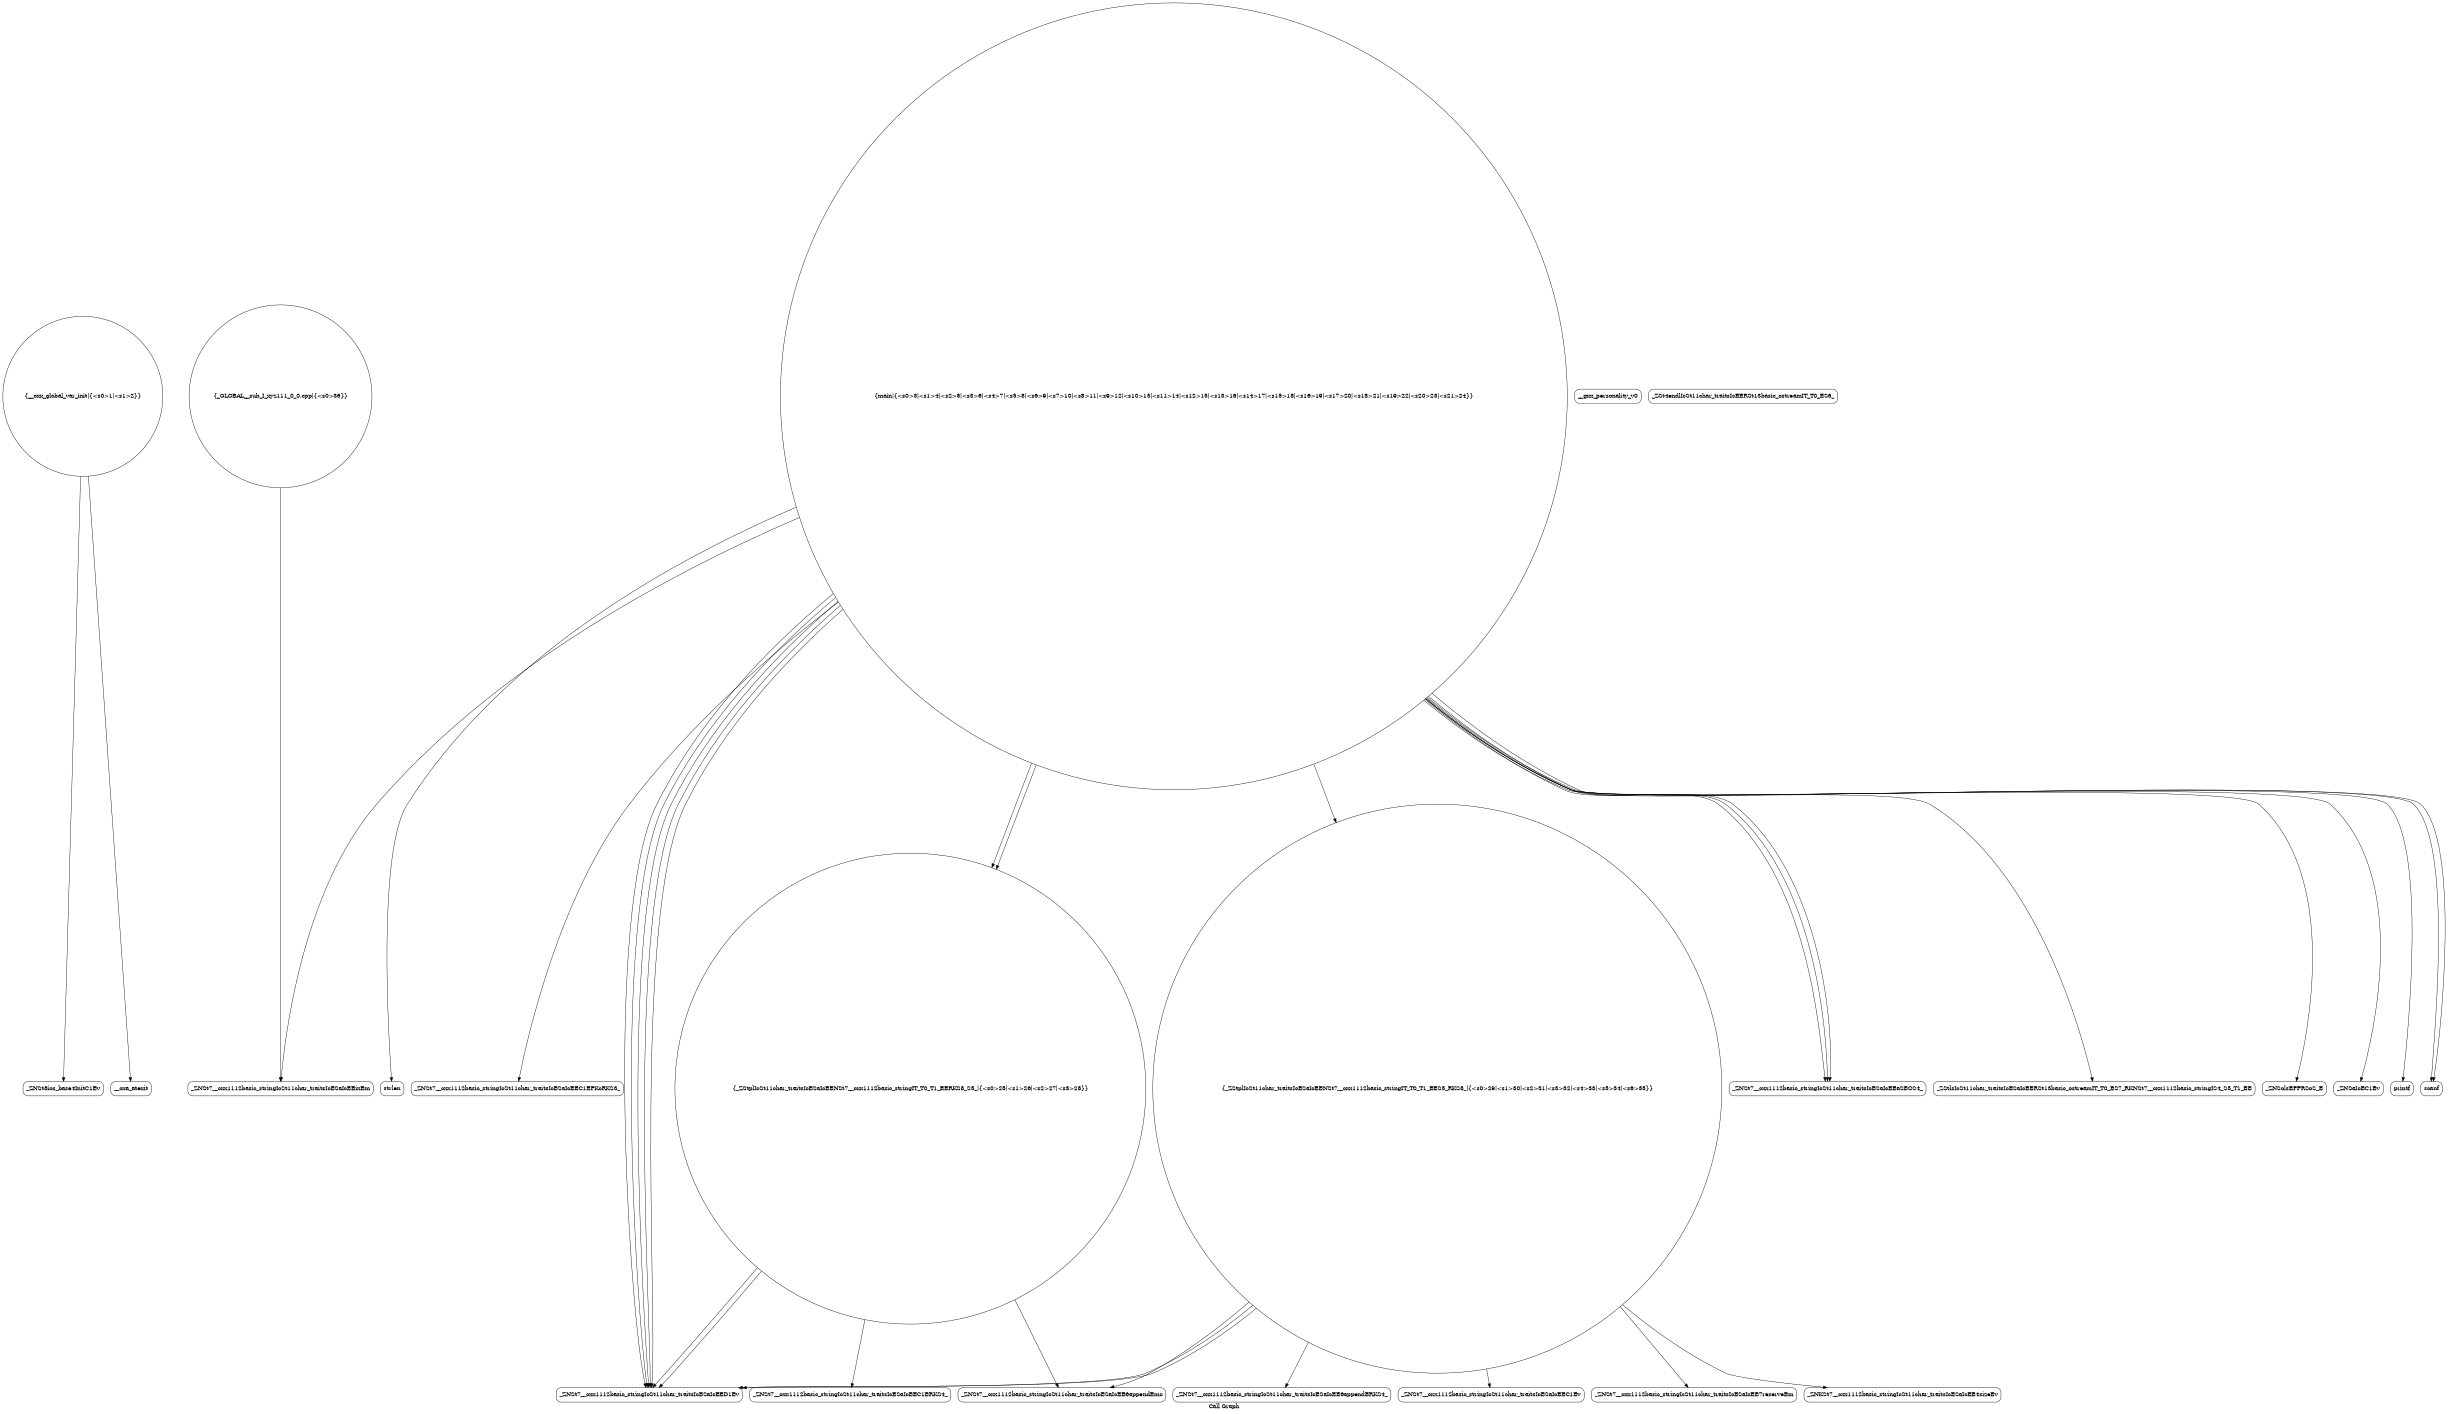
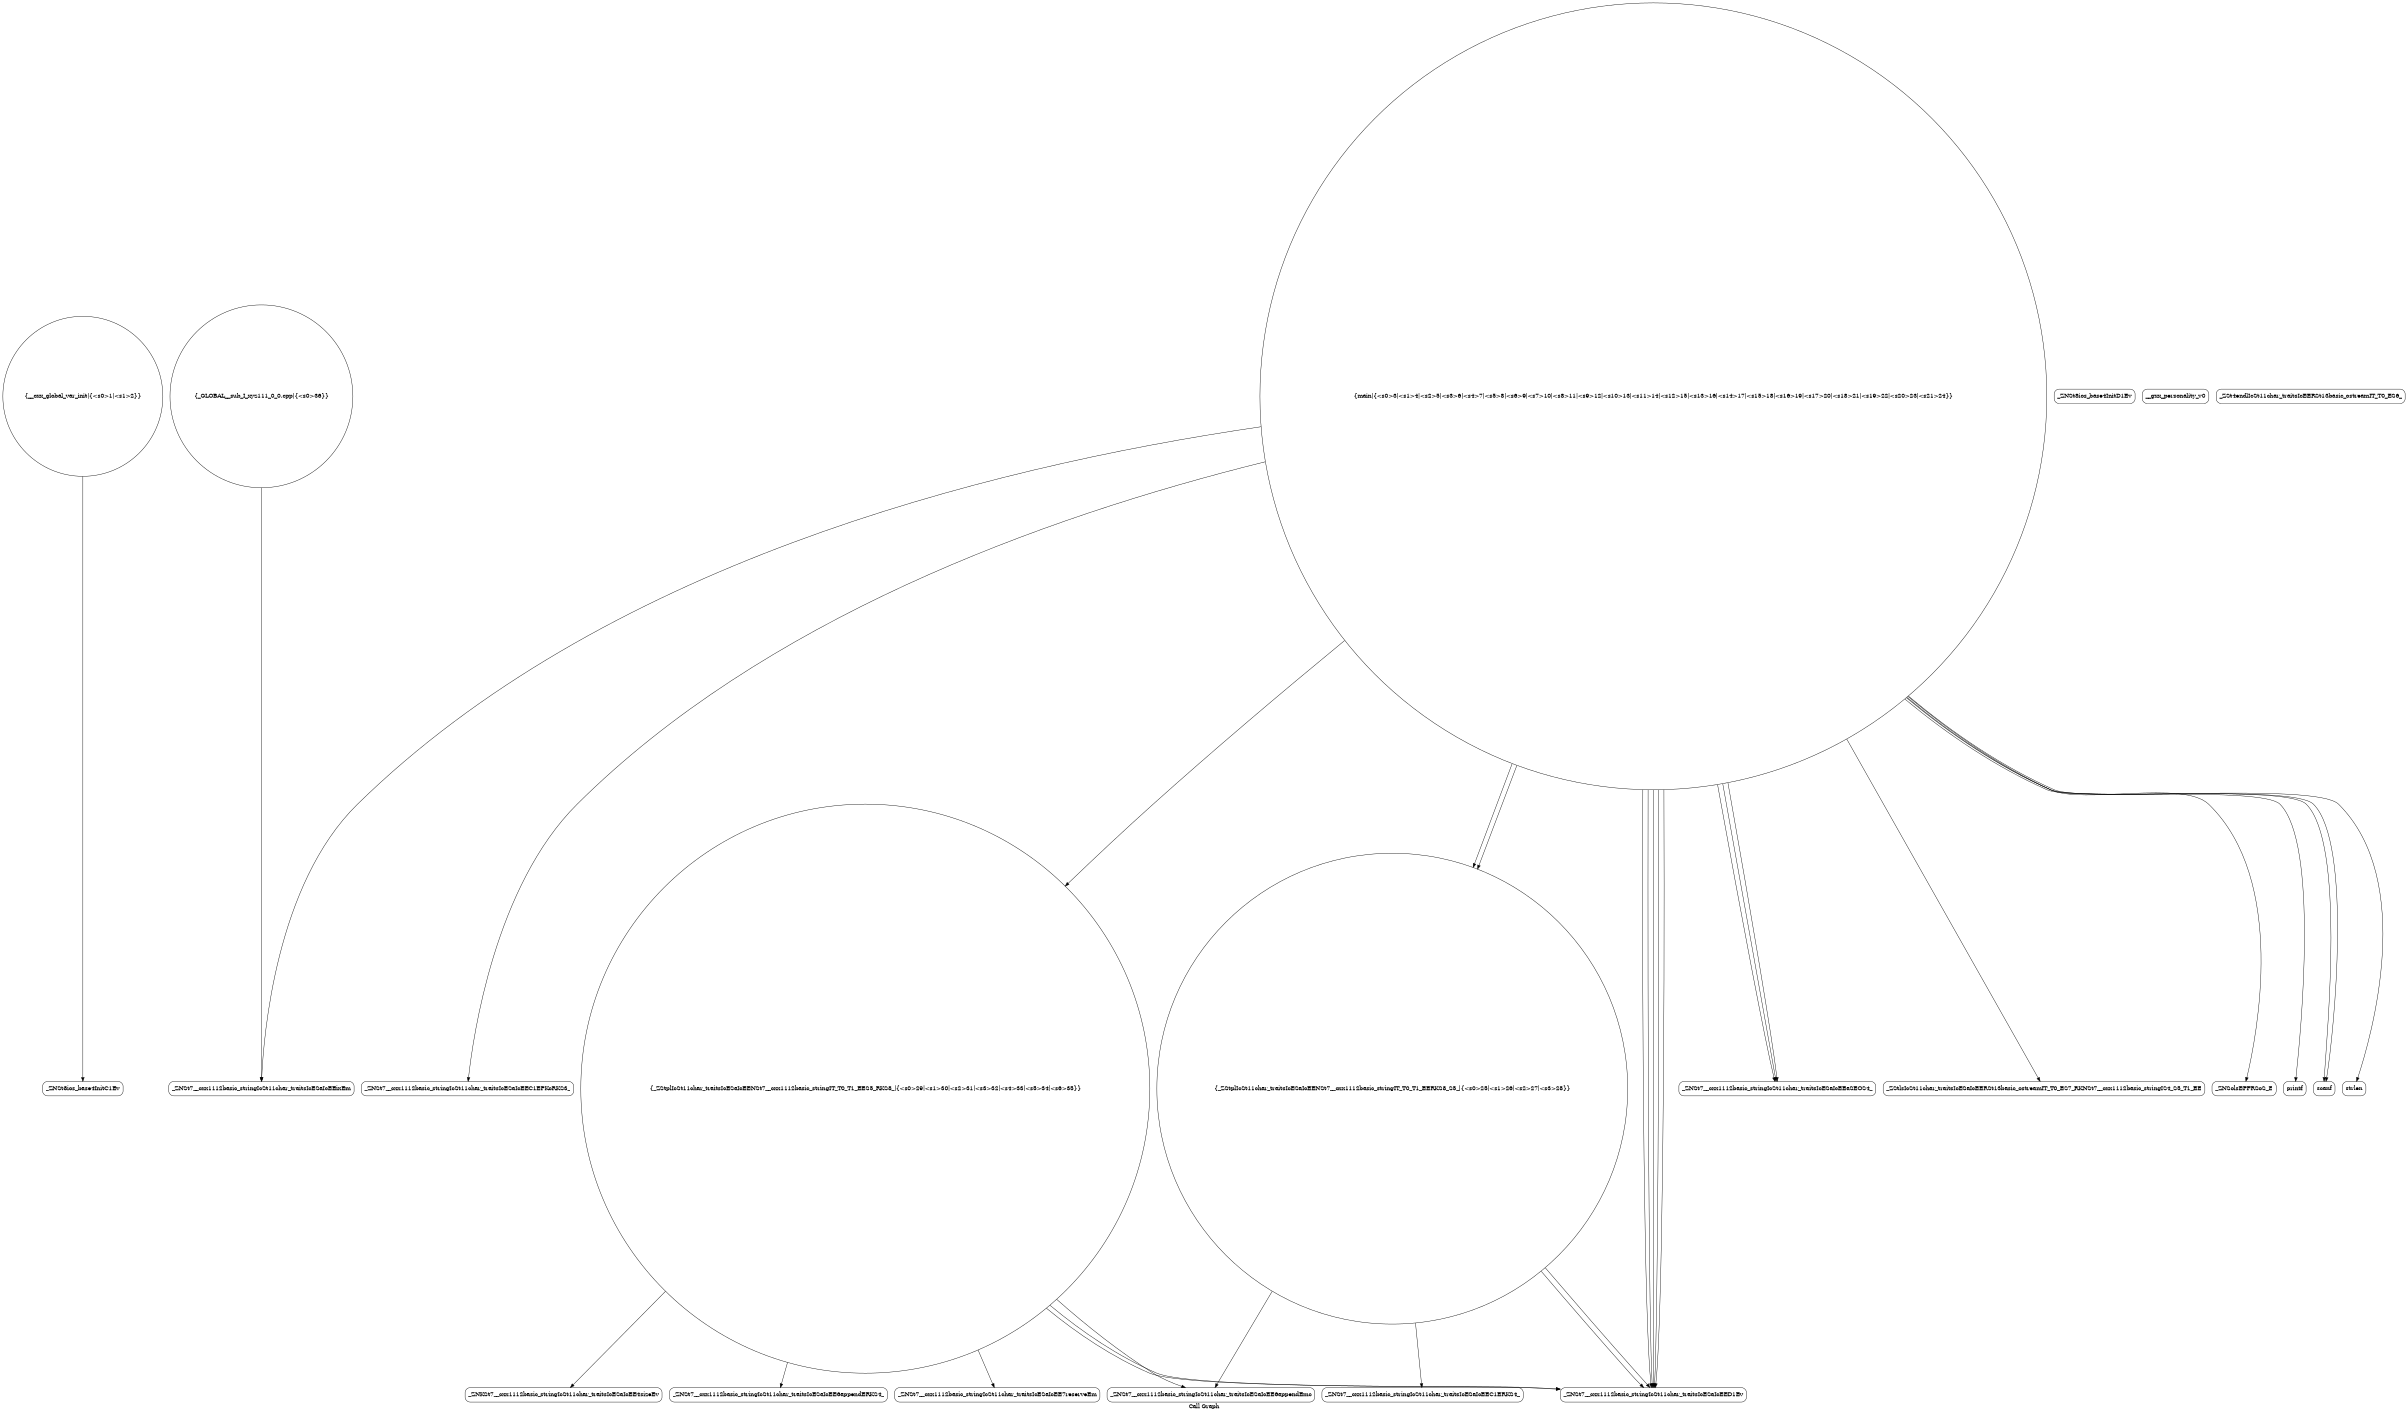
node "_ZNSt8ios_base4InitD1Ev": added
node "__cxa_atexit": removed
node "_ZNSaIcEC1Ev": removed
node "_ZNSt7__cxx1112basic_stringIcSt11char_traitsIcESaIcEEC1Ev": removed
